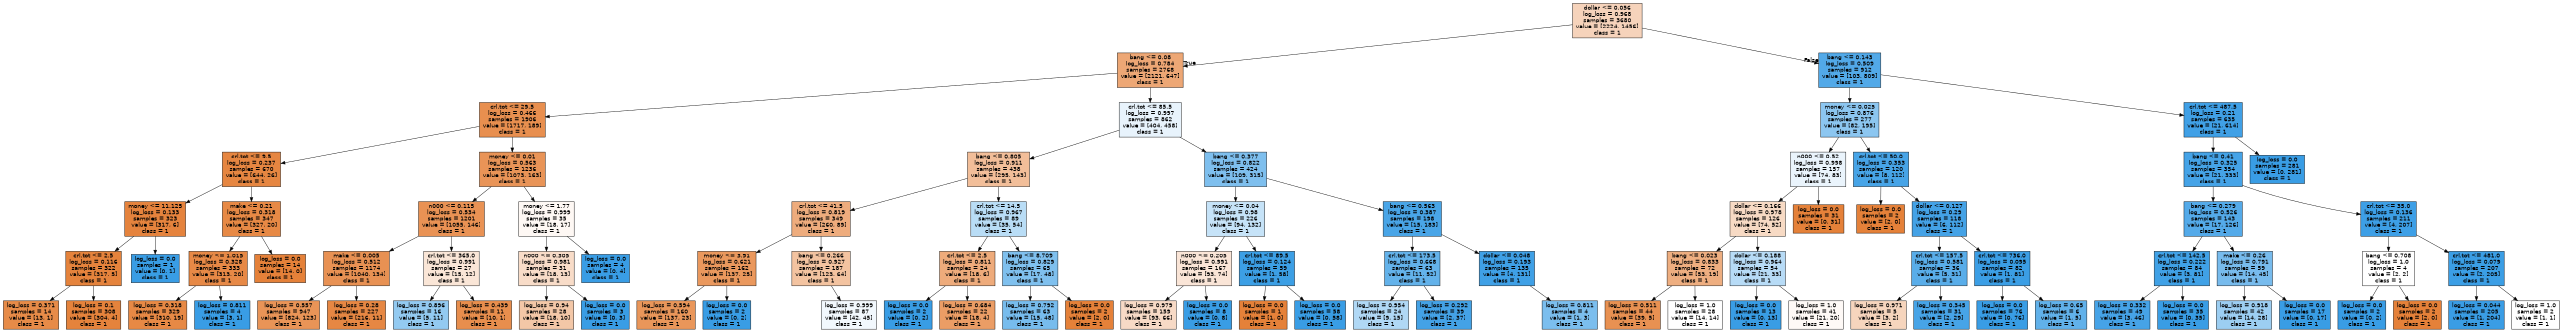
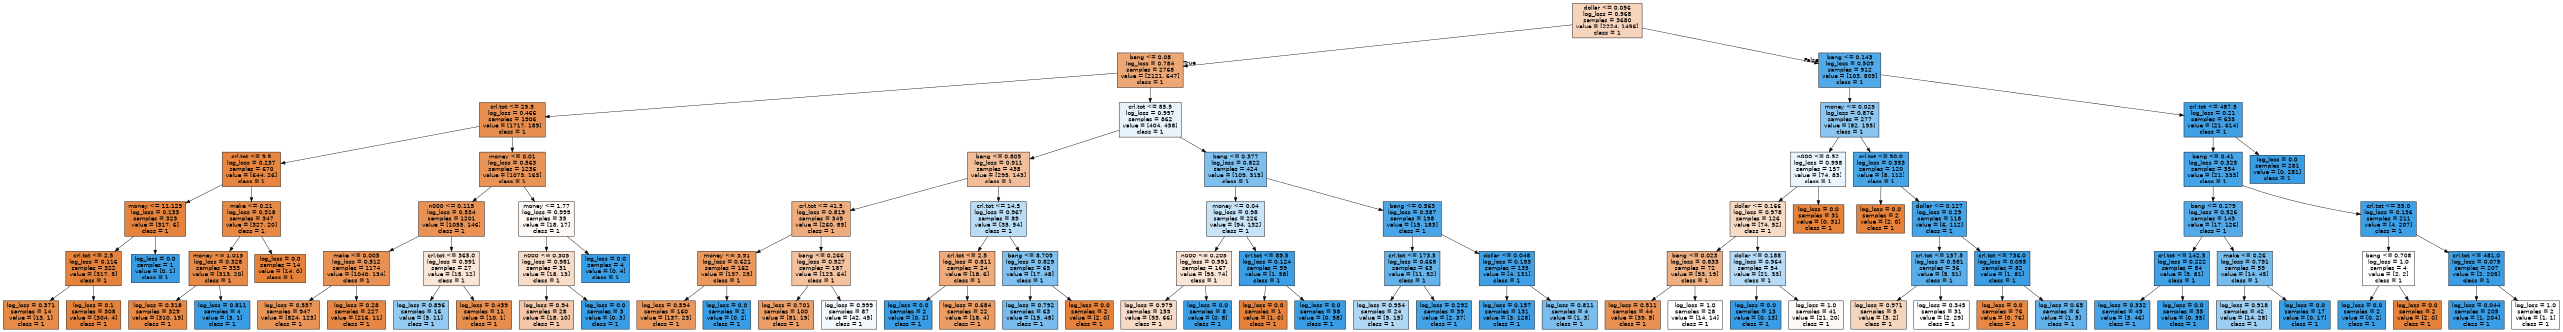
node "log_loss = 0.701 samples = 100 value = [81, 19] class = 1": added
node "log_loss = 0.157 samples = 131 value = [3, 128] class = 1": added
node "log_loss = 0.345 samples = 31 value = [2, 29] class = 1": fillcolor #47a4e7 -> #ffffff
node "log_loss = 0.0 samples = 76 value = [0, 76] class = 1": fillcolor #399de5 -> #e78945
